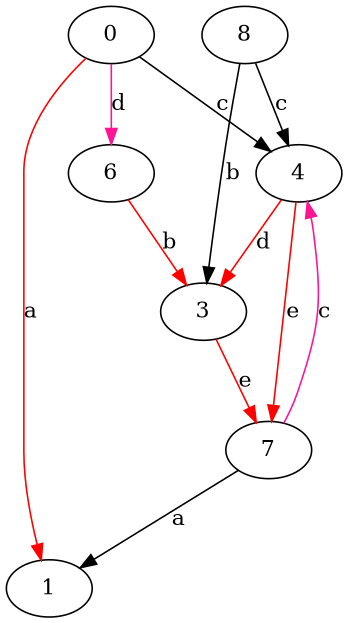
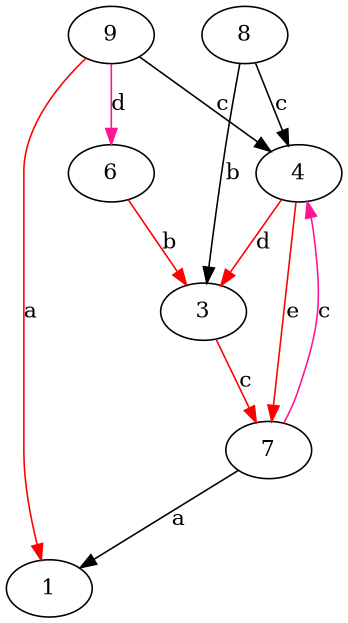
node "0": label "0" -> "9"
edge "3" -> "7": label "e" -> "c"
